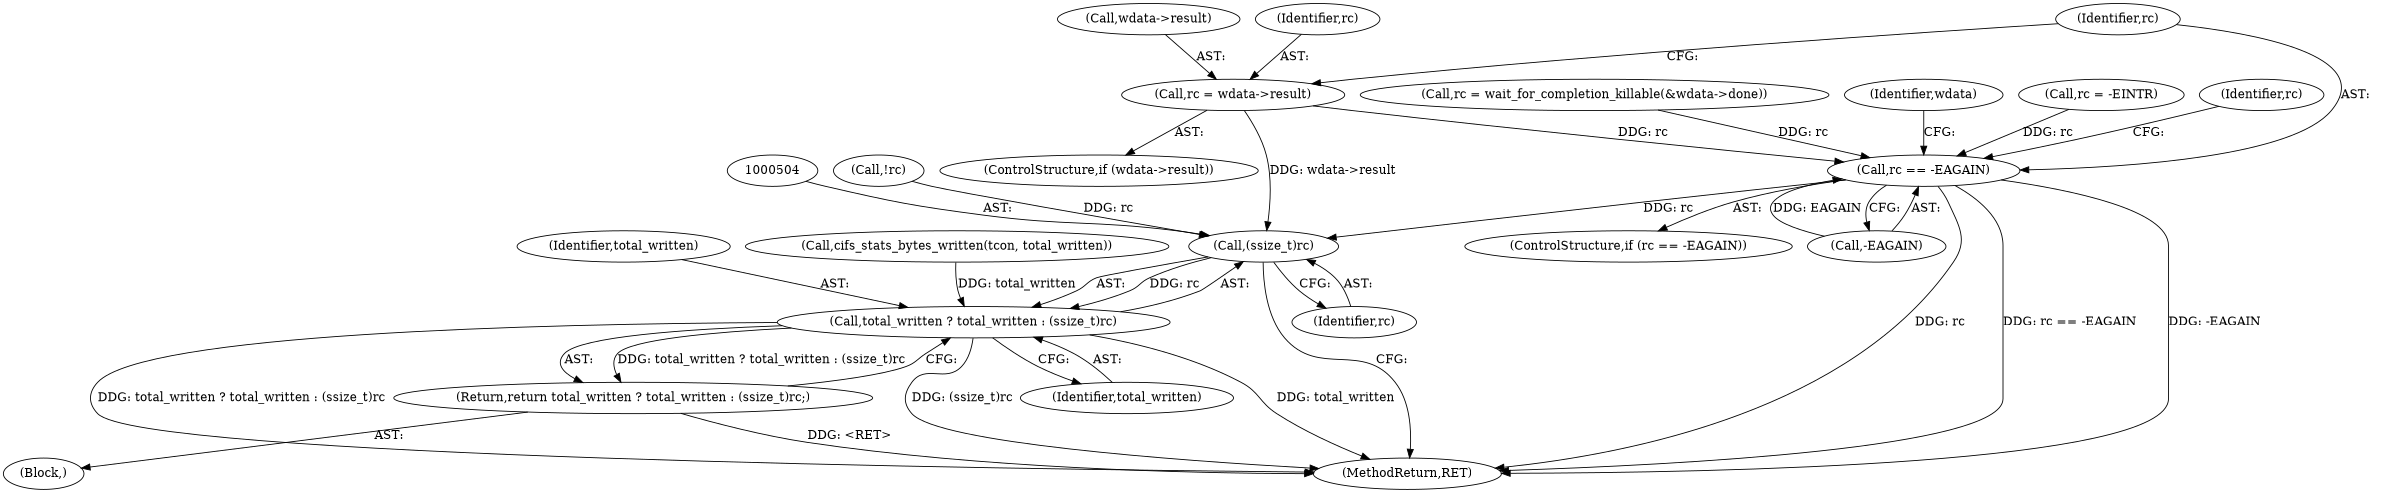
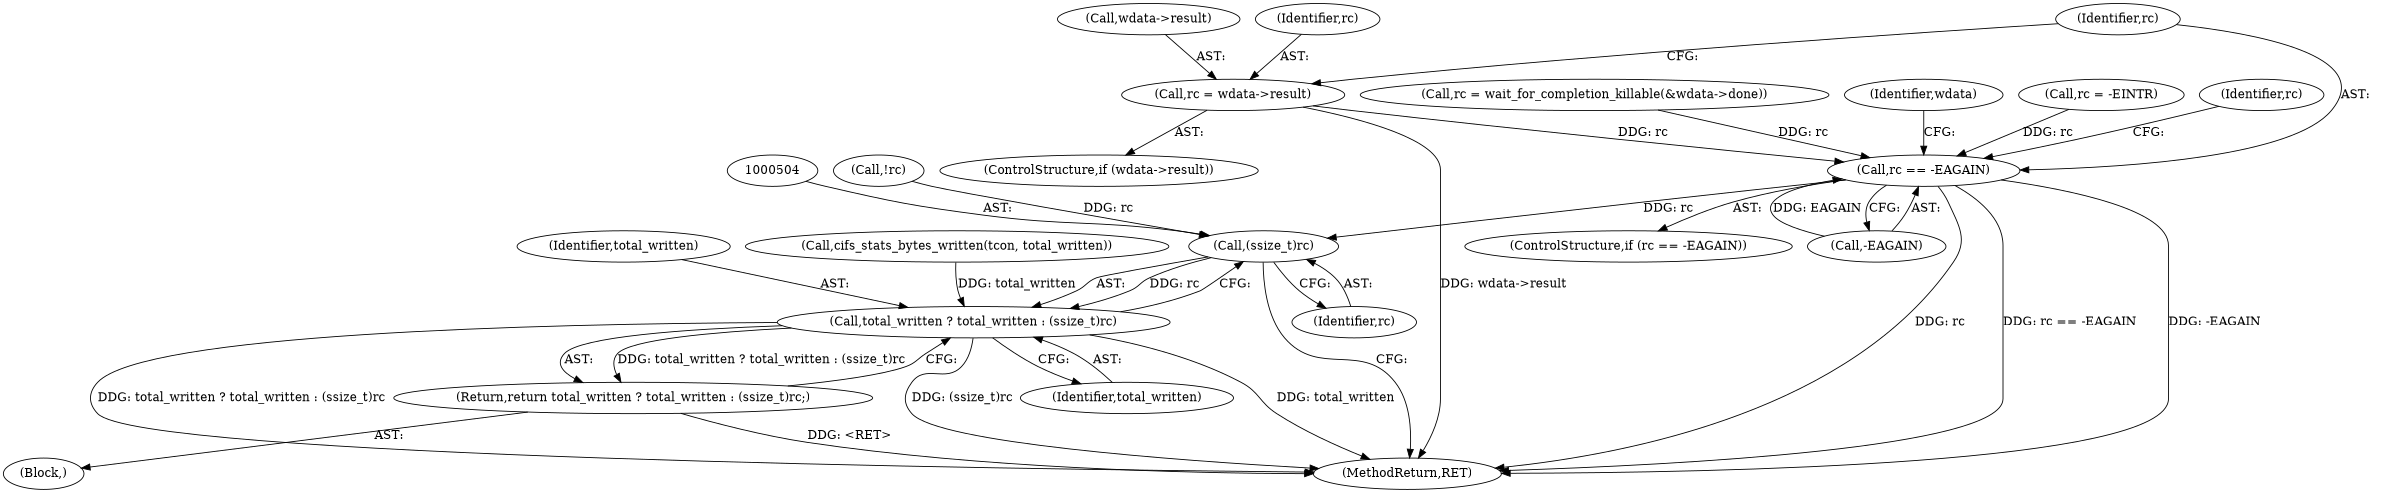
edge "(Call,rc = wdata->result)" -> "(Call,(ssize_t)rc)": now "(Call,rc = wdata->result)" -> "(MethodReturn,RET)"
edge "(Call,total_written ? total_written : (ssize_t)rc)" -> "(Call,(ssize_t)rc)": label "AST: " -> "CFG: "
